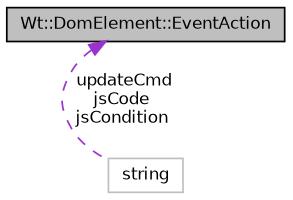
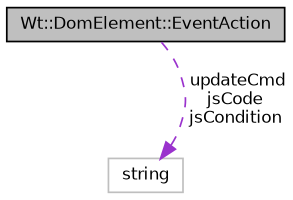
edge "string" -> "Wt::DomElement::EventAction": reversed
